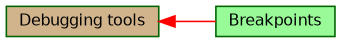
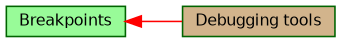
edge "Breakpoints" -> "Debugging tools": reversed
